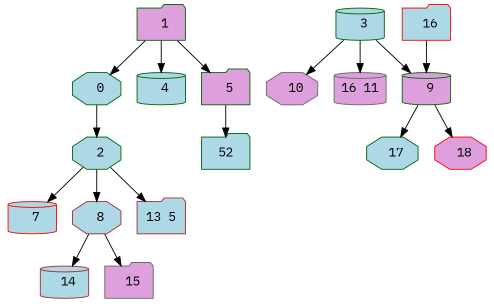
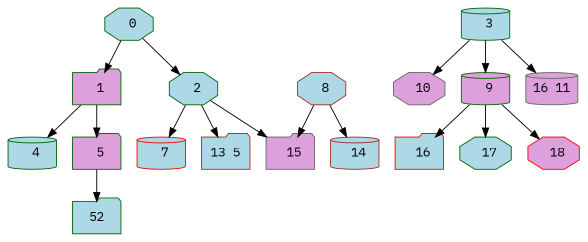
edge "16" -> "9": reversed
edge "1" -> "0": reversed
edge "2" -> "8": now "2" -> "15"
